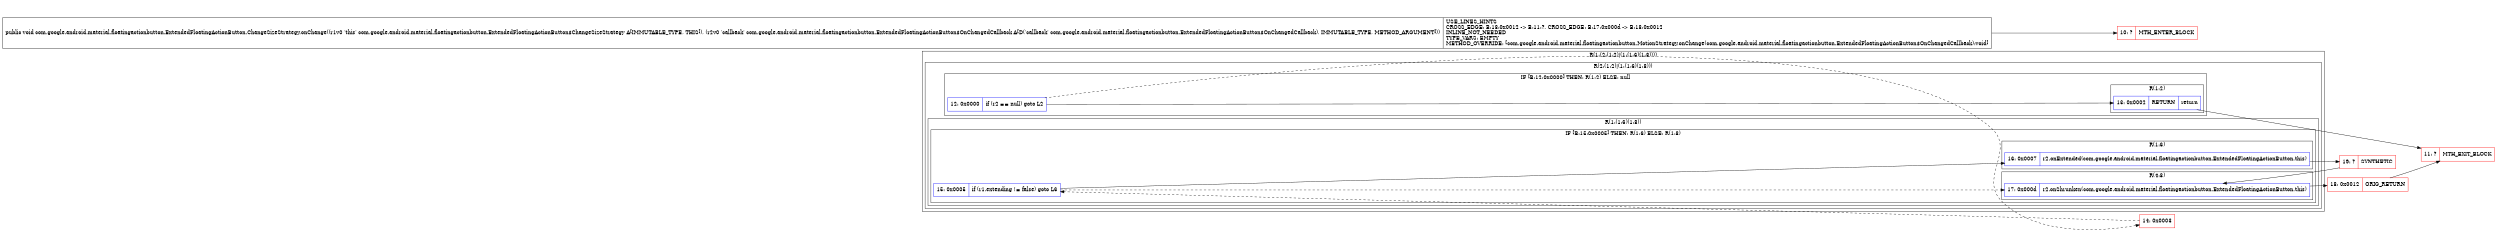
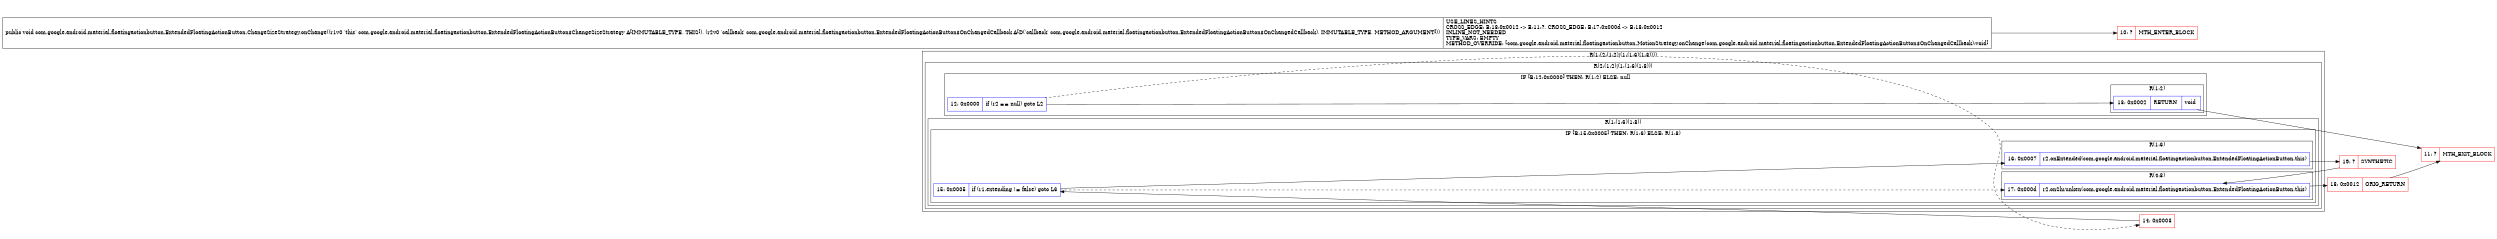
node "13: 0x0002": text "return" -> "void"
edge "14: 0x0003" -> "15: 0x0005": style dashed -> solid
